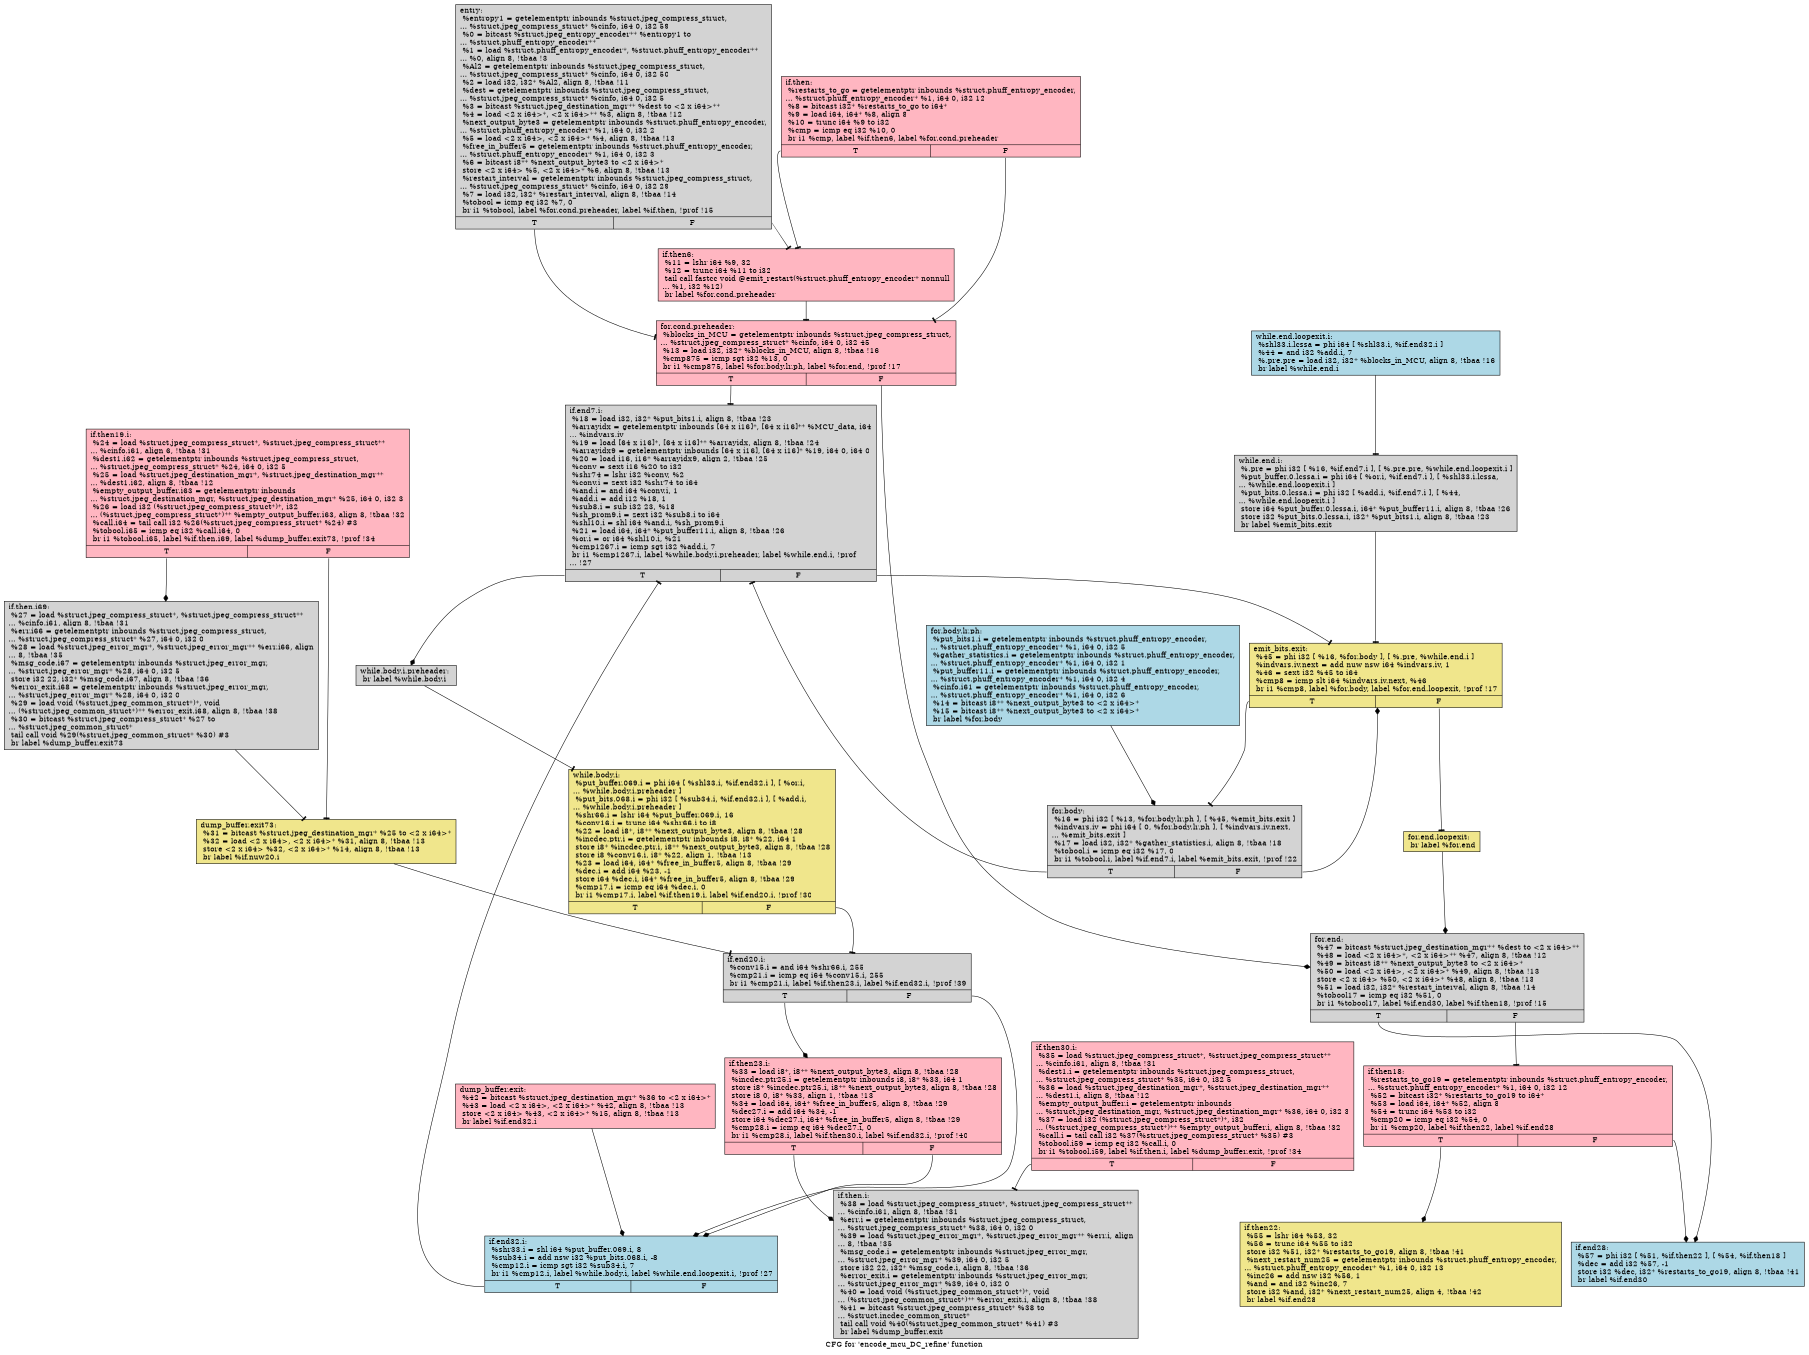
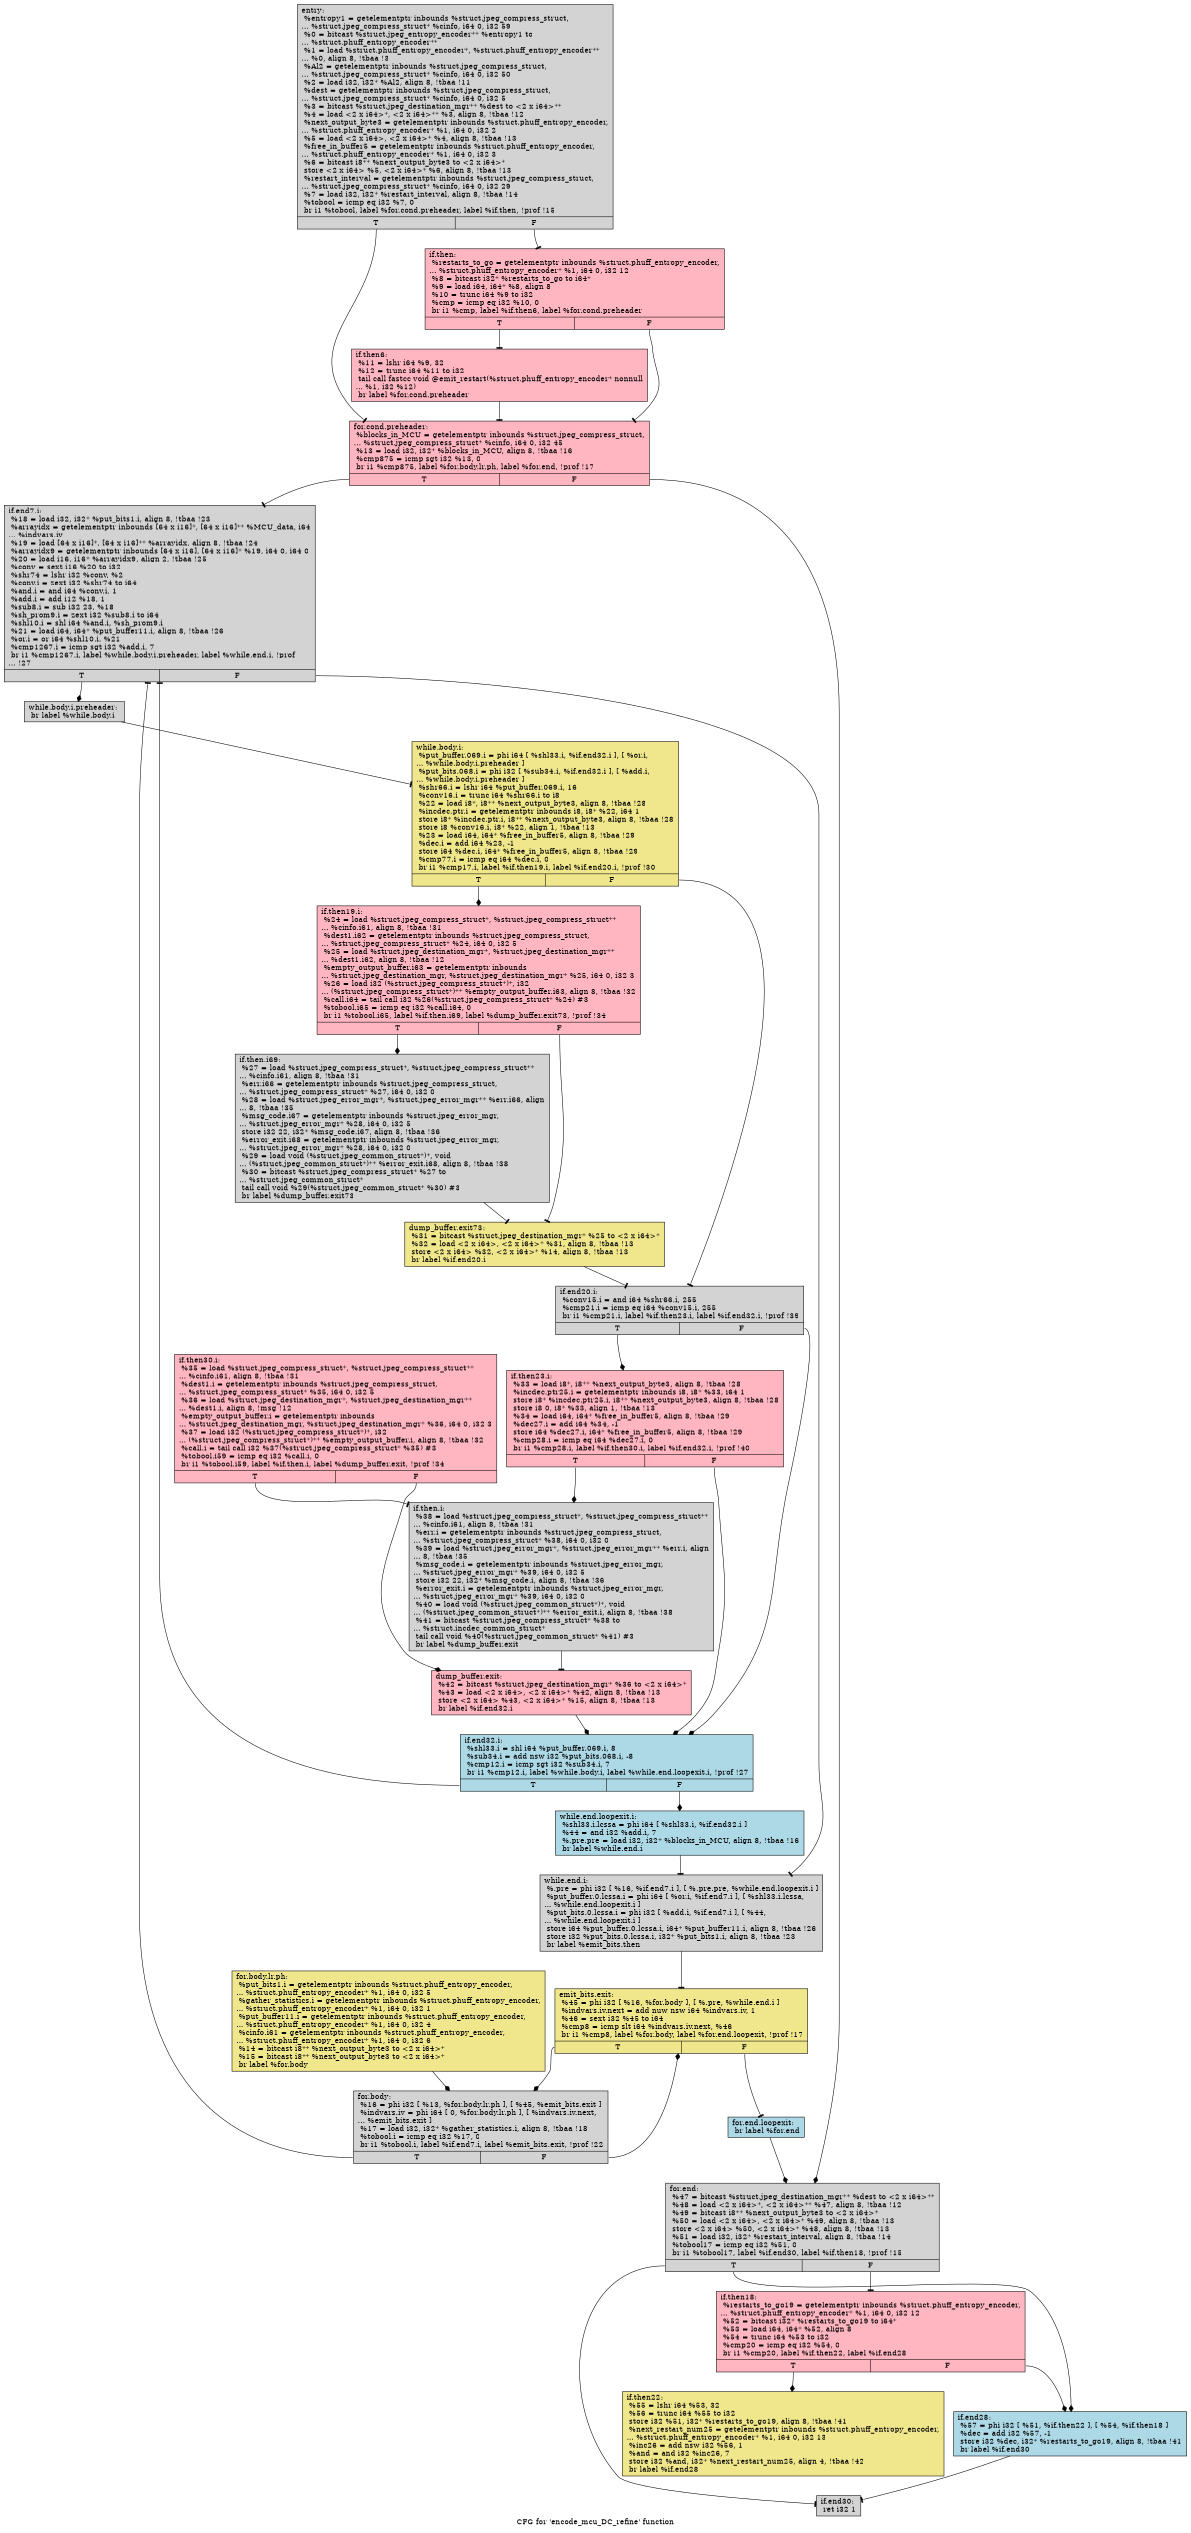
edge "entry:" -> "if.then6:": now "entry:" -> "if.then:"
node "if.then19.i:": text "... %cinfo.i61, align 6, !tbaa !31" -> "... %cinfo.i61, align 8, !tbaa !31"
node "while.end.i:": text "br label %emit_bits.exit" -> "br label %emit_bits.then"
edge "if.end7.i:" -> "emit_bits.exit:": now "if.end7.i:" -> "while.end.i:"
node "for.body.lr.ph:": fillcolor lightblue -> khaki
edge "emit_bits.exit:" -> "for.body:": arrowhead tee -> diamond
node "for.end.loopexit:": fillcolor khaki -> lightblue
node "dump_buffer.exit73:": text "br label %if.nuw20.i" -> "br label %if.end20.i"
node "while.body.i:": text "%cmp17.i = icmp eq i64 %dec.i, 0" -> "%cmp77.i = icmp eq i64 %dec.i, 0"
edge "while.body.i:" -> "if.then19.i:": added
node "if.then30.i:": text "... %dest1.i, align 8, !tbaa !12" -> "... %dest1.i, align 8, !msg !12"
node "if.end32.i:": text "%shr33.i = shl i64 %put_buffer.069.i, 8" -> "%shl33.i = shl i64 %put_buffer.069.i, 8"
edge "if.then30.i:" -> "dump_buffer.exit:": added
edge "if.then.i:" -> "dump_buffer.exit:": added
edge "if.end32.i:" -> "while.end.loopexit.i:": added
node "if.end30:": added
